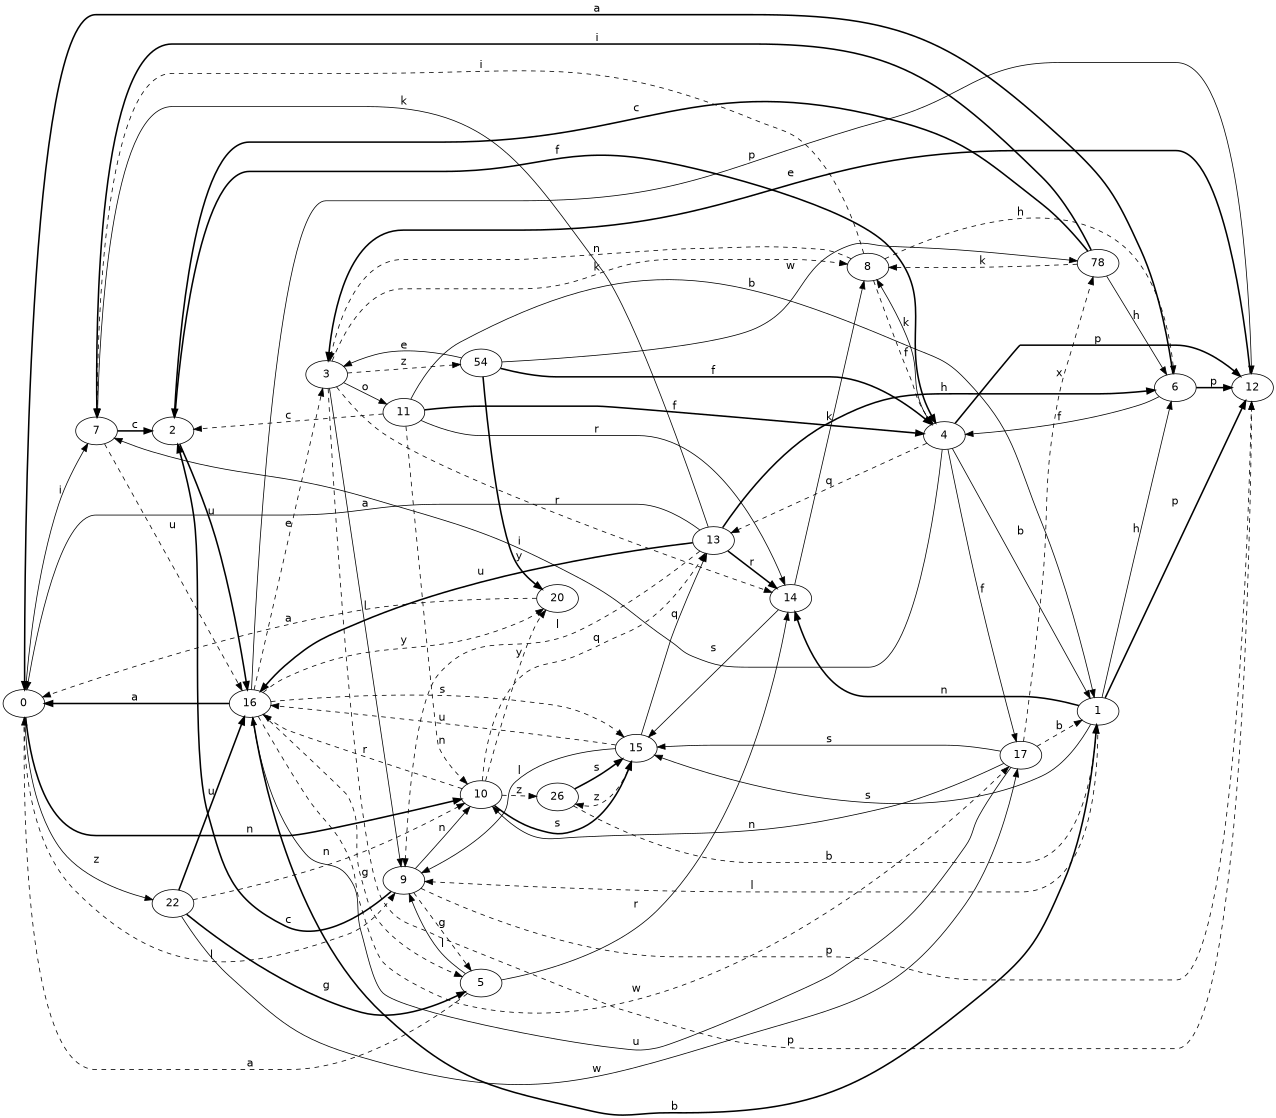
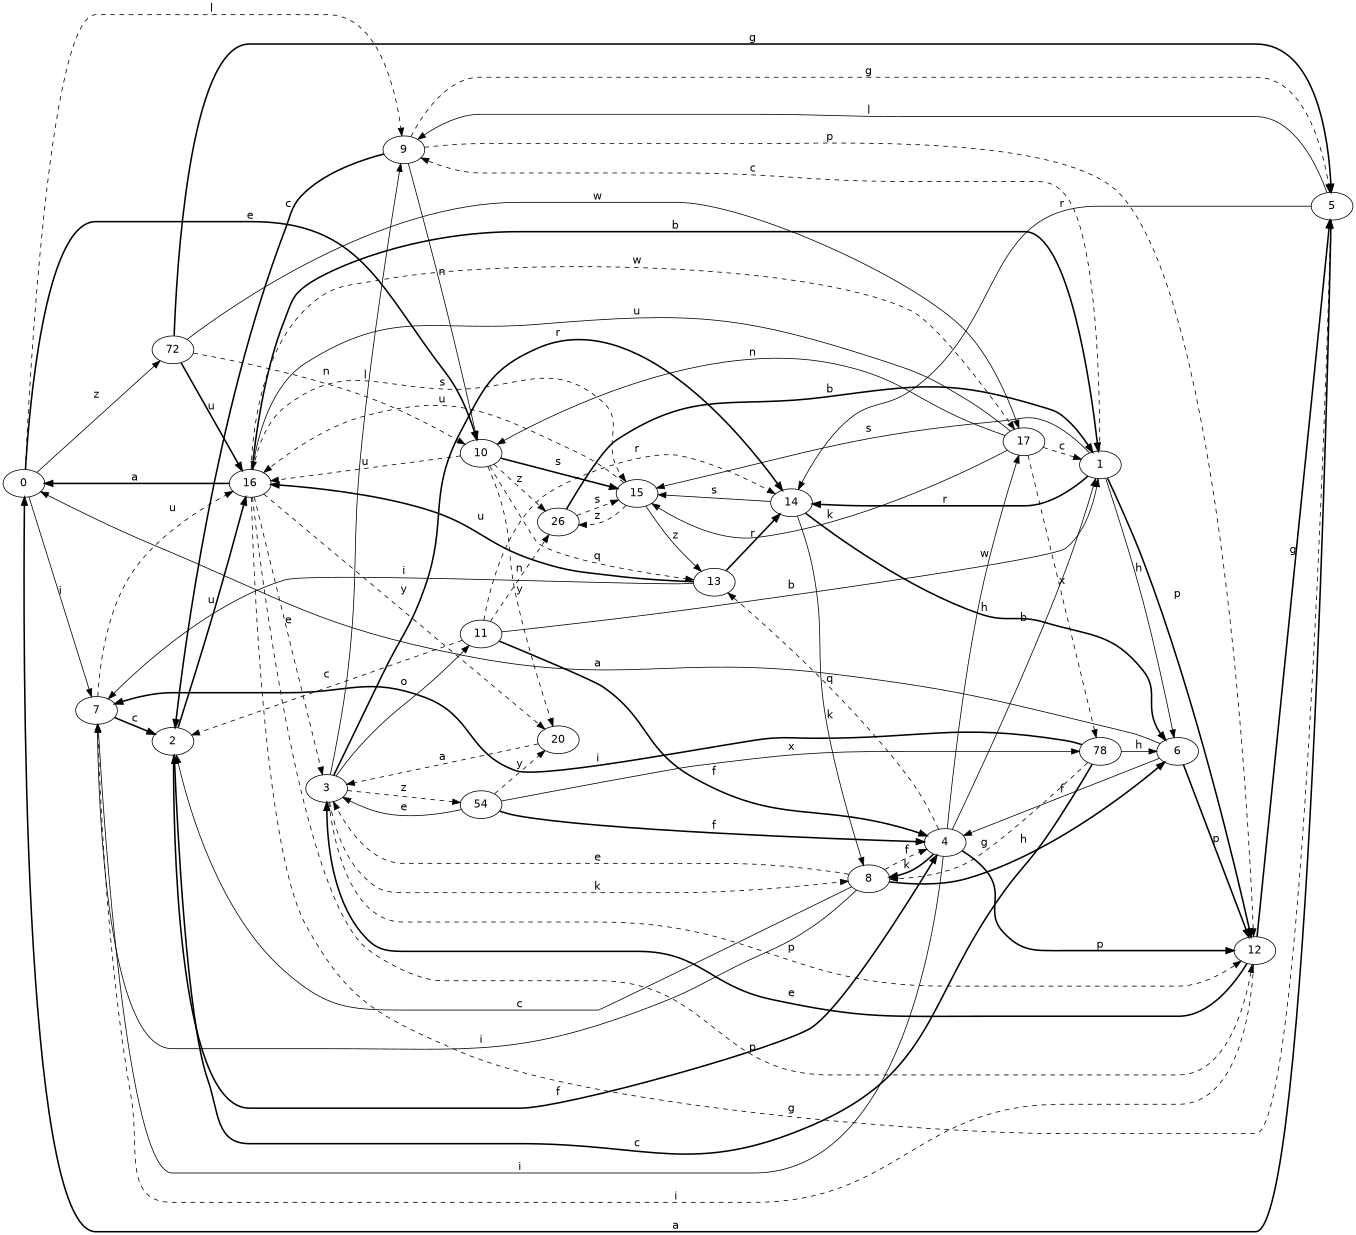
edge "6" -> "0": style bold -> solid
edge "8" -> "7": style dashed -> solid
edge "13" -> "7": label "k" -> "i"
edge "16" -> "12": style solid -> dashed
edge "8" -> "6": style dashed -> bold
edge "8" -> "3": label "n" -> "e"
edge "78" -> "8": label "k" -> "g"
edge "54" -> "78": label "w" -> "x"
edge "4" -> "8": style solid -> bold
edge "13" -> "6": now "14" -> "6"
edge "11" -> "14": style solid -> dashed
edge "54" -> "20": style bold -> dashed
edge "3" -> "14": style dashed -> bold
edge "13" -> "0": removed, label "a"
edge "12" -> "5": added, label "g"
edge "4" -> "17": label "f" -> "w"
edge "15" -> "13": label "q" -> "z"
edge "11" -> "10": now "11" -> "26"
edge "20" -> "0": now "20" -> "3"
edge "13" -> "9": removed, label "l"
edge "1" -> "14": label "n" -> "r"
edge "17" -> "1": label "b" -> "c"
edge "17" -> "15": label "s" -> "k"
edge "10" -> "16": label "r" -> "u"
edge "26" -> "15": style bold -> dashed
edge "15" -> "9": removed, label "l"
edge "0" -> "10": label "n" -> "e"
edge "26" -> "1": style dashed -> bold
edge "1" -> "9": label "l" -> "c"
node "22": label "22" -> "72"
edge "8" -> "2": added, label "c"
edge "5" -> "0": style dashed -> bold
edge "12" -> "7": added, label "i"
